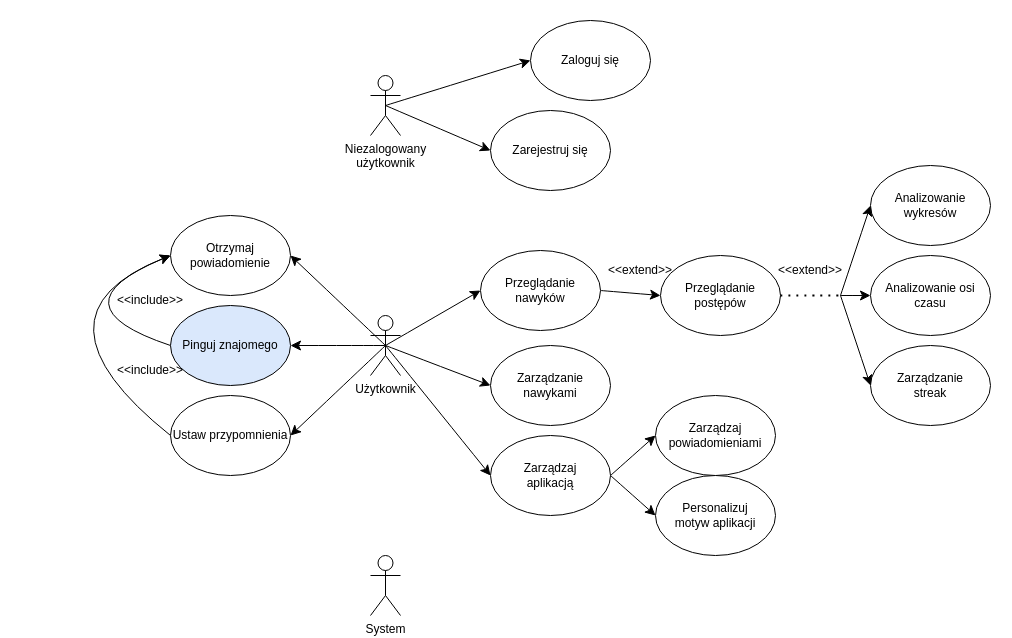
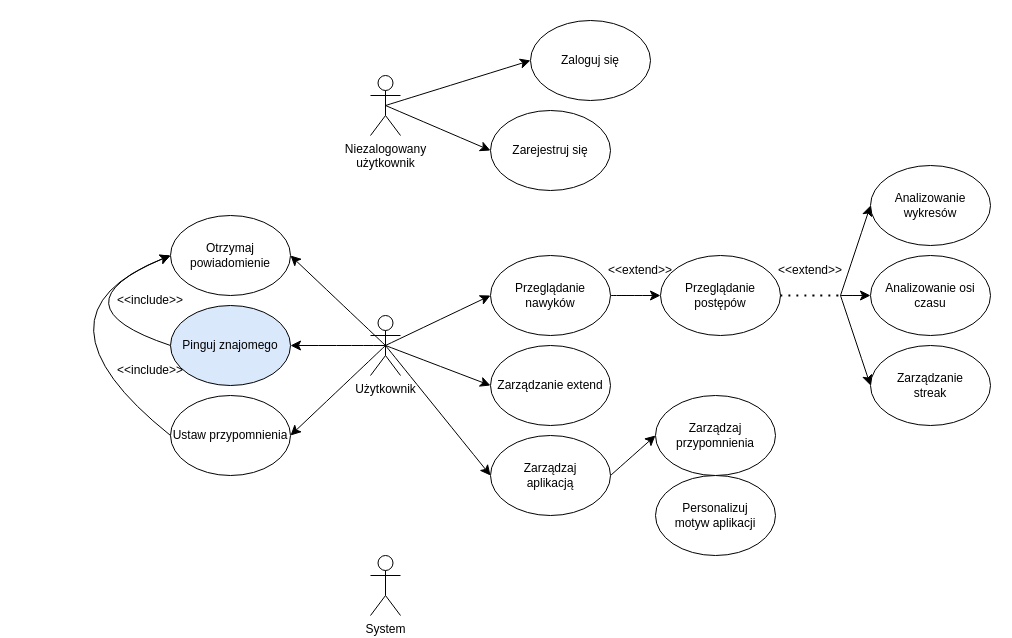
node "Przeglądanie nawyków": moved (541, 291) -> (551, 296)
node "Zarządzanie nawykami": label "Zarządzanie nawykami" -> "Zarządzanie extend"
node "Zarządzaj powiadomieniami": label "Zarządzaj powiadomieniami" -> "Zarządzaj przypomnienia"
edge "Zarządzaj aplikacją" -> "Personalizuj motyw aplikacji": removed
